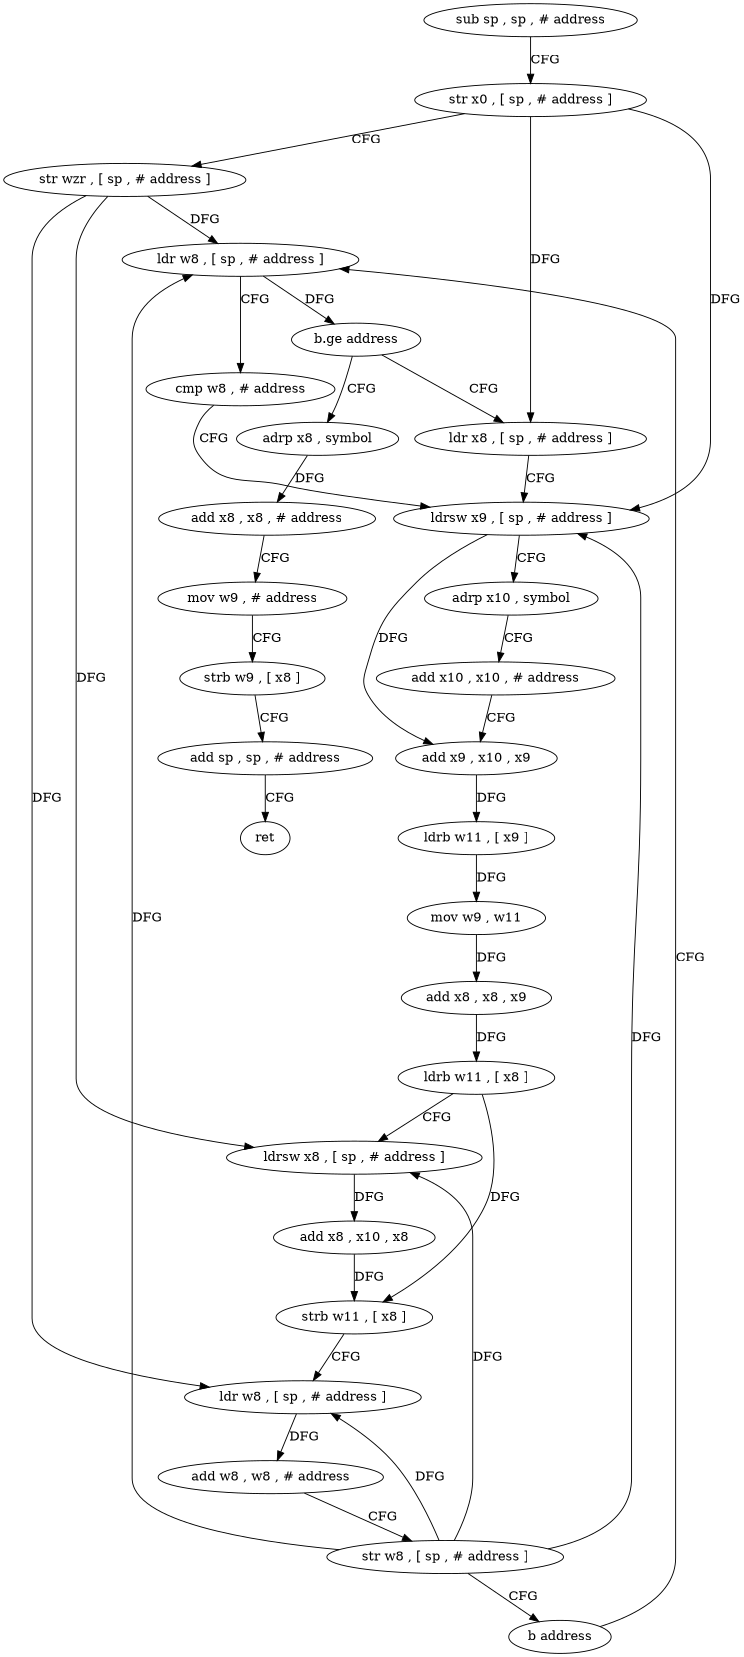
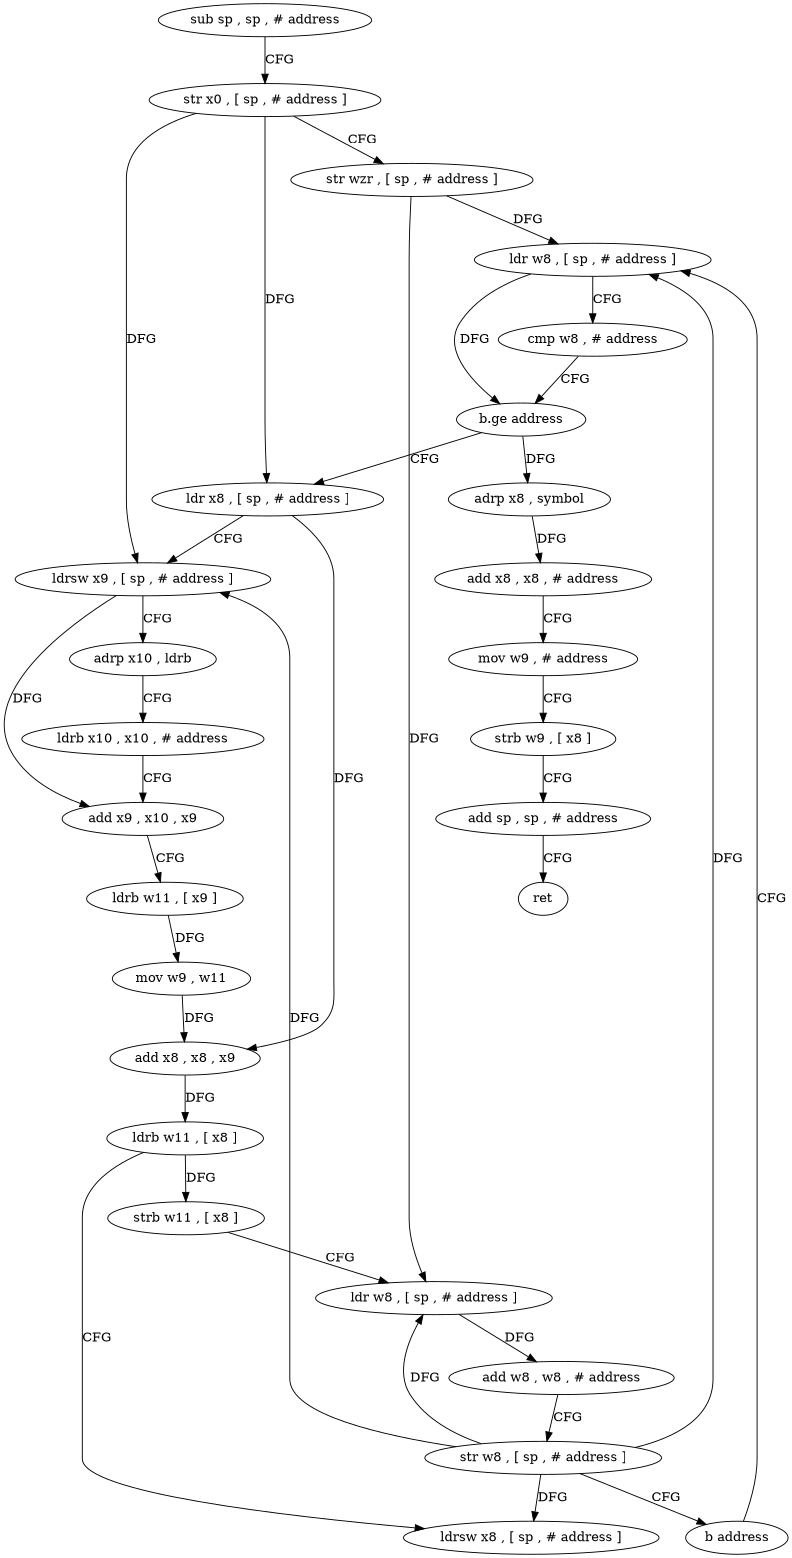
edge "b.ge address" -> "adrp x8 , symbol": label "CFG" -> "DFG"
edge "cmp w8 , # address" -> "ldrsw x9 , [ sp , # address ]": now "cmp w8 , # address" -> "b.ge address"
node "adrp x10 , symbol": label "adrp x10 , symbol" -> "adrp x10 , ldrb"
node "add x10 , x10 , # address": label "add x10 , x10 , # address" -> "ldrb x10 , x10 , # address"
edge "str wzr , [ sp , # address ]" -> "ldrsw x8 , [ sp , # address ]": removed, label "DFG"
edge "add x9 , x10 , x9" -> "ldrb w11 , [ x9 ]": label "DFG" -> "CFG"
edge "ldr x8 , [ sp , # address ]" -> "add x8 , x8 , x9": added, label "DFG"
node "add x8 , x10 , x8": removed
